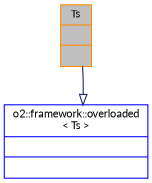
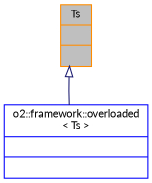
edge "Ts" -> "o2::framework::overloaded": reversed
